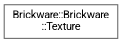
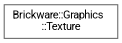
node "Brickware::Brickware ::Texture": label "Brickware::Brickware ::Texture" -> "Brickware::Graphics ::Texture"
